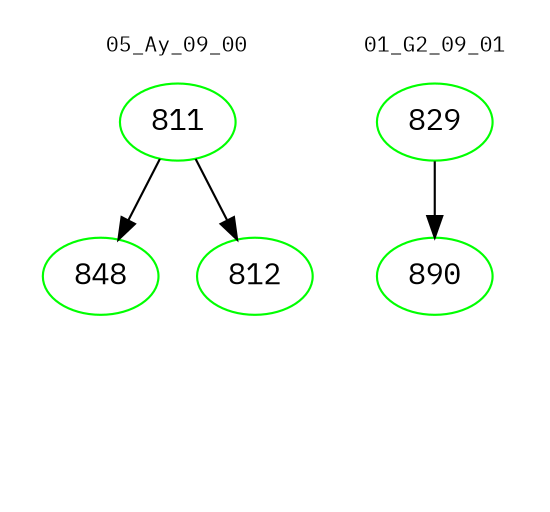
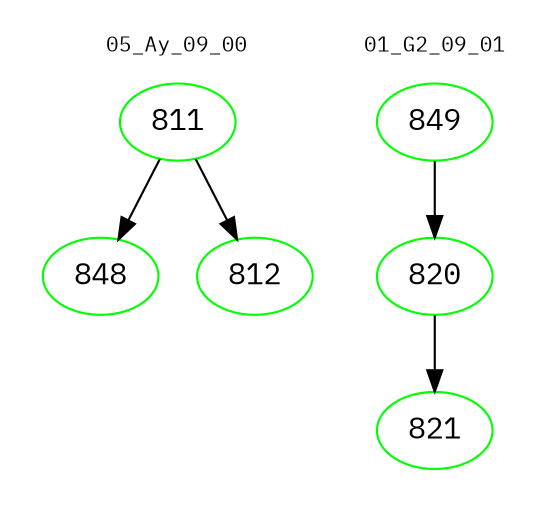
node "829": label "829" -> "849"
node "890": label "890" -> "820"
node "821": added
